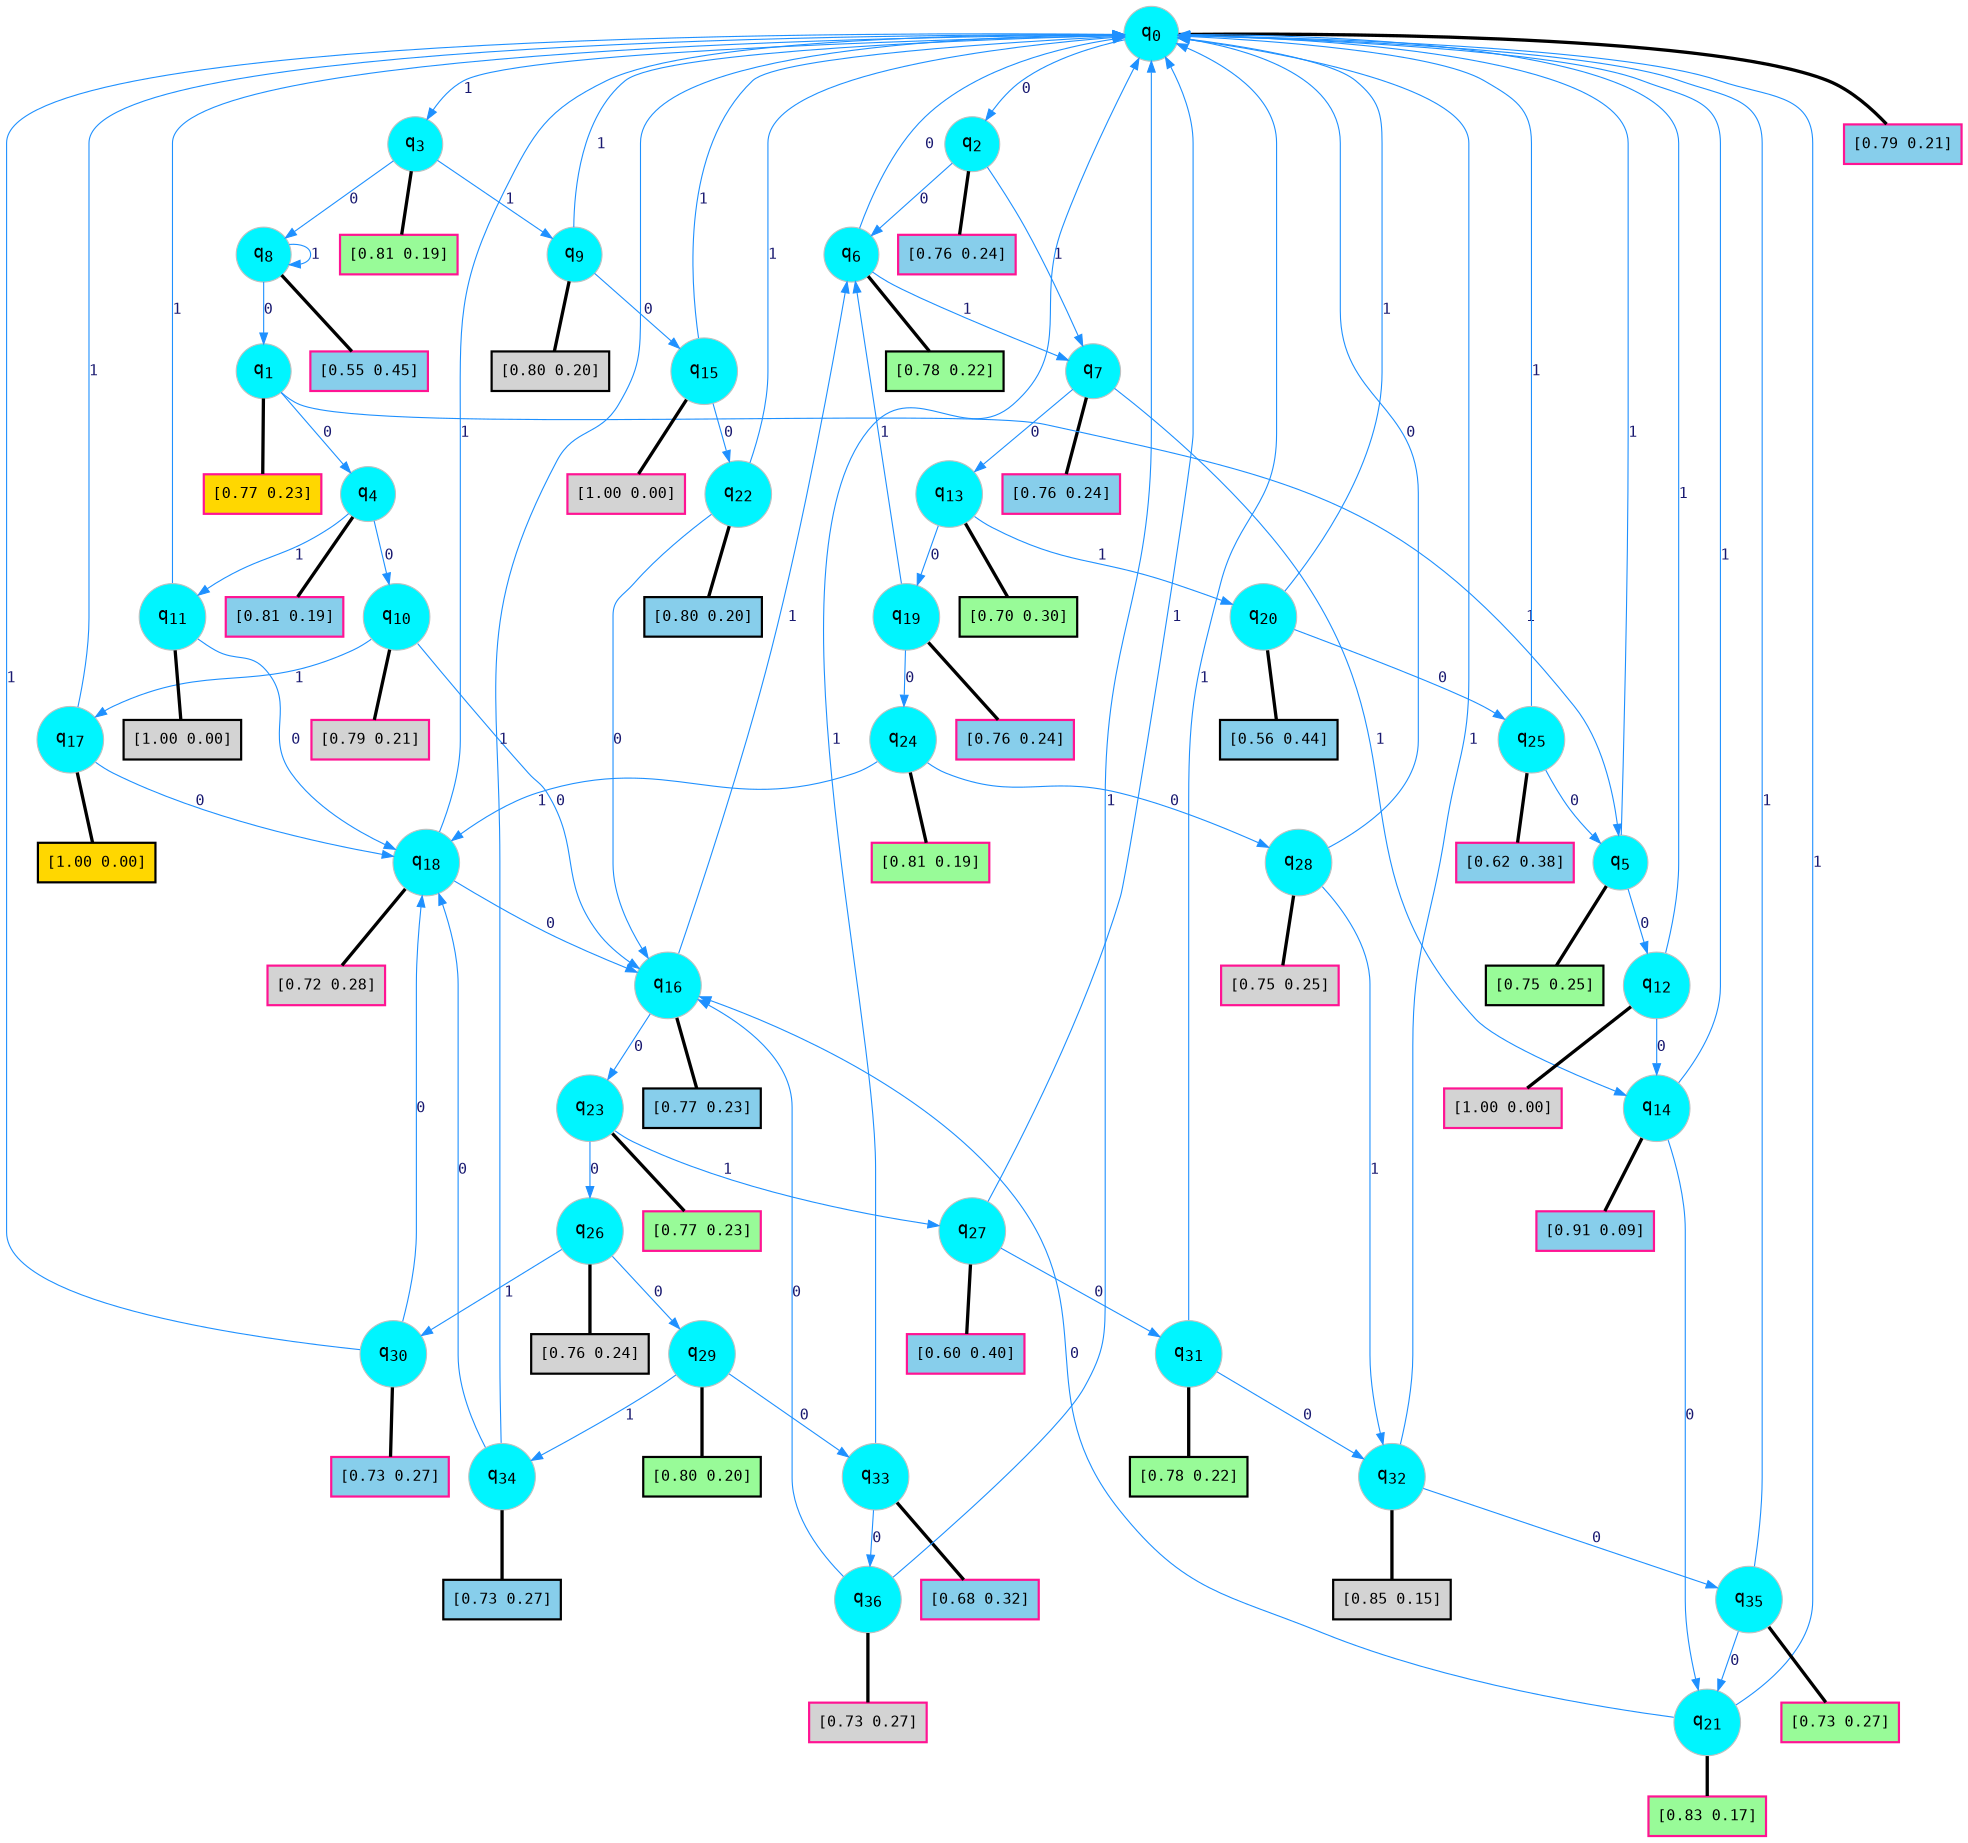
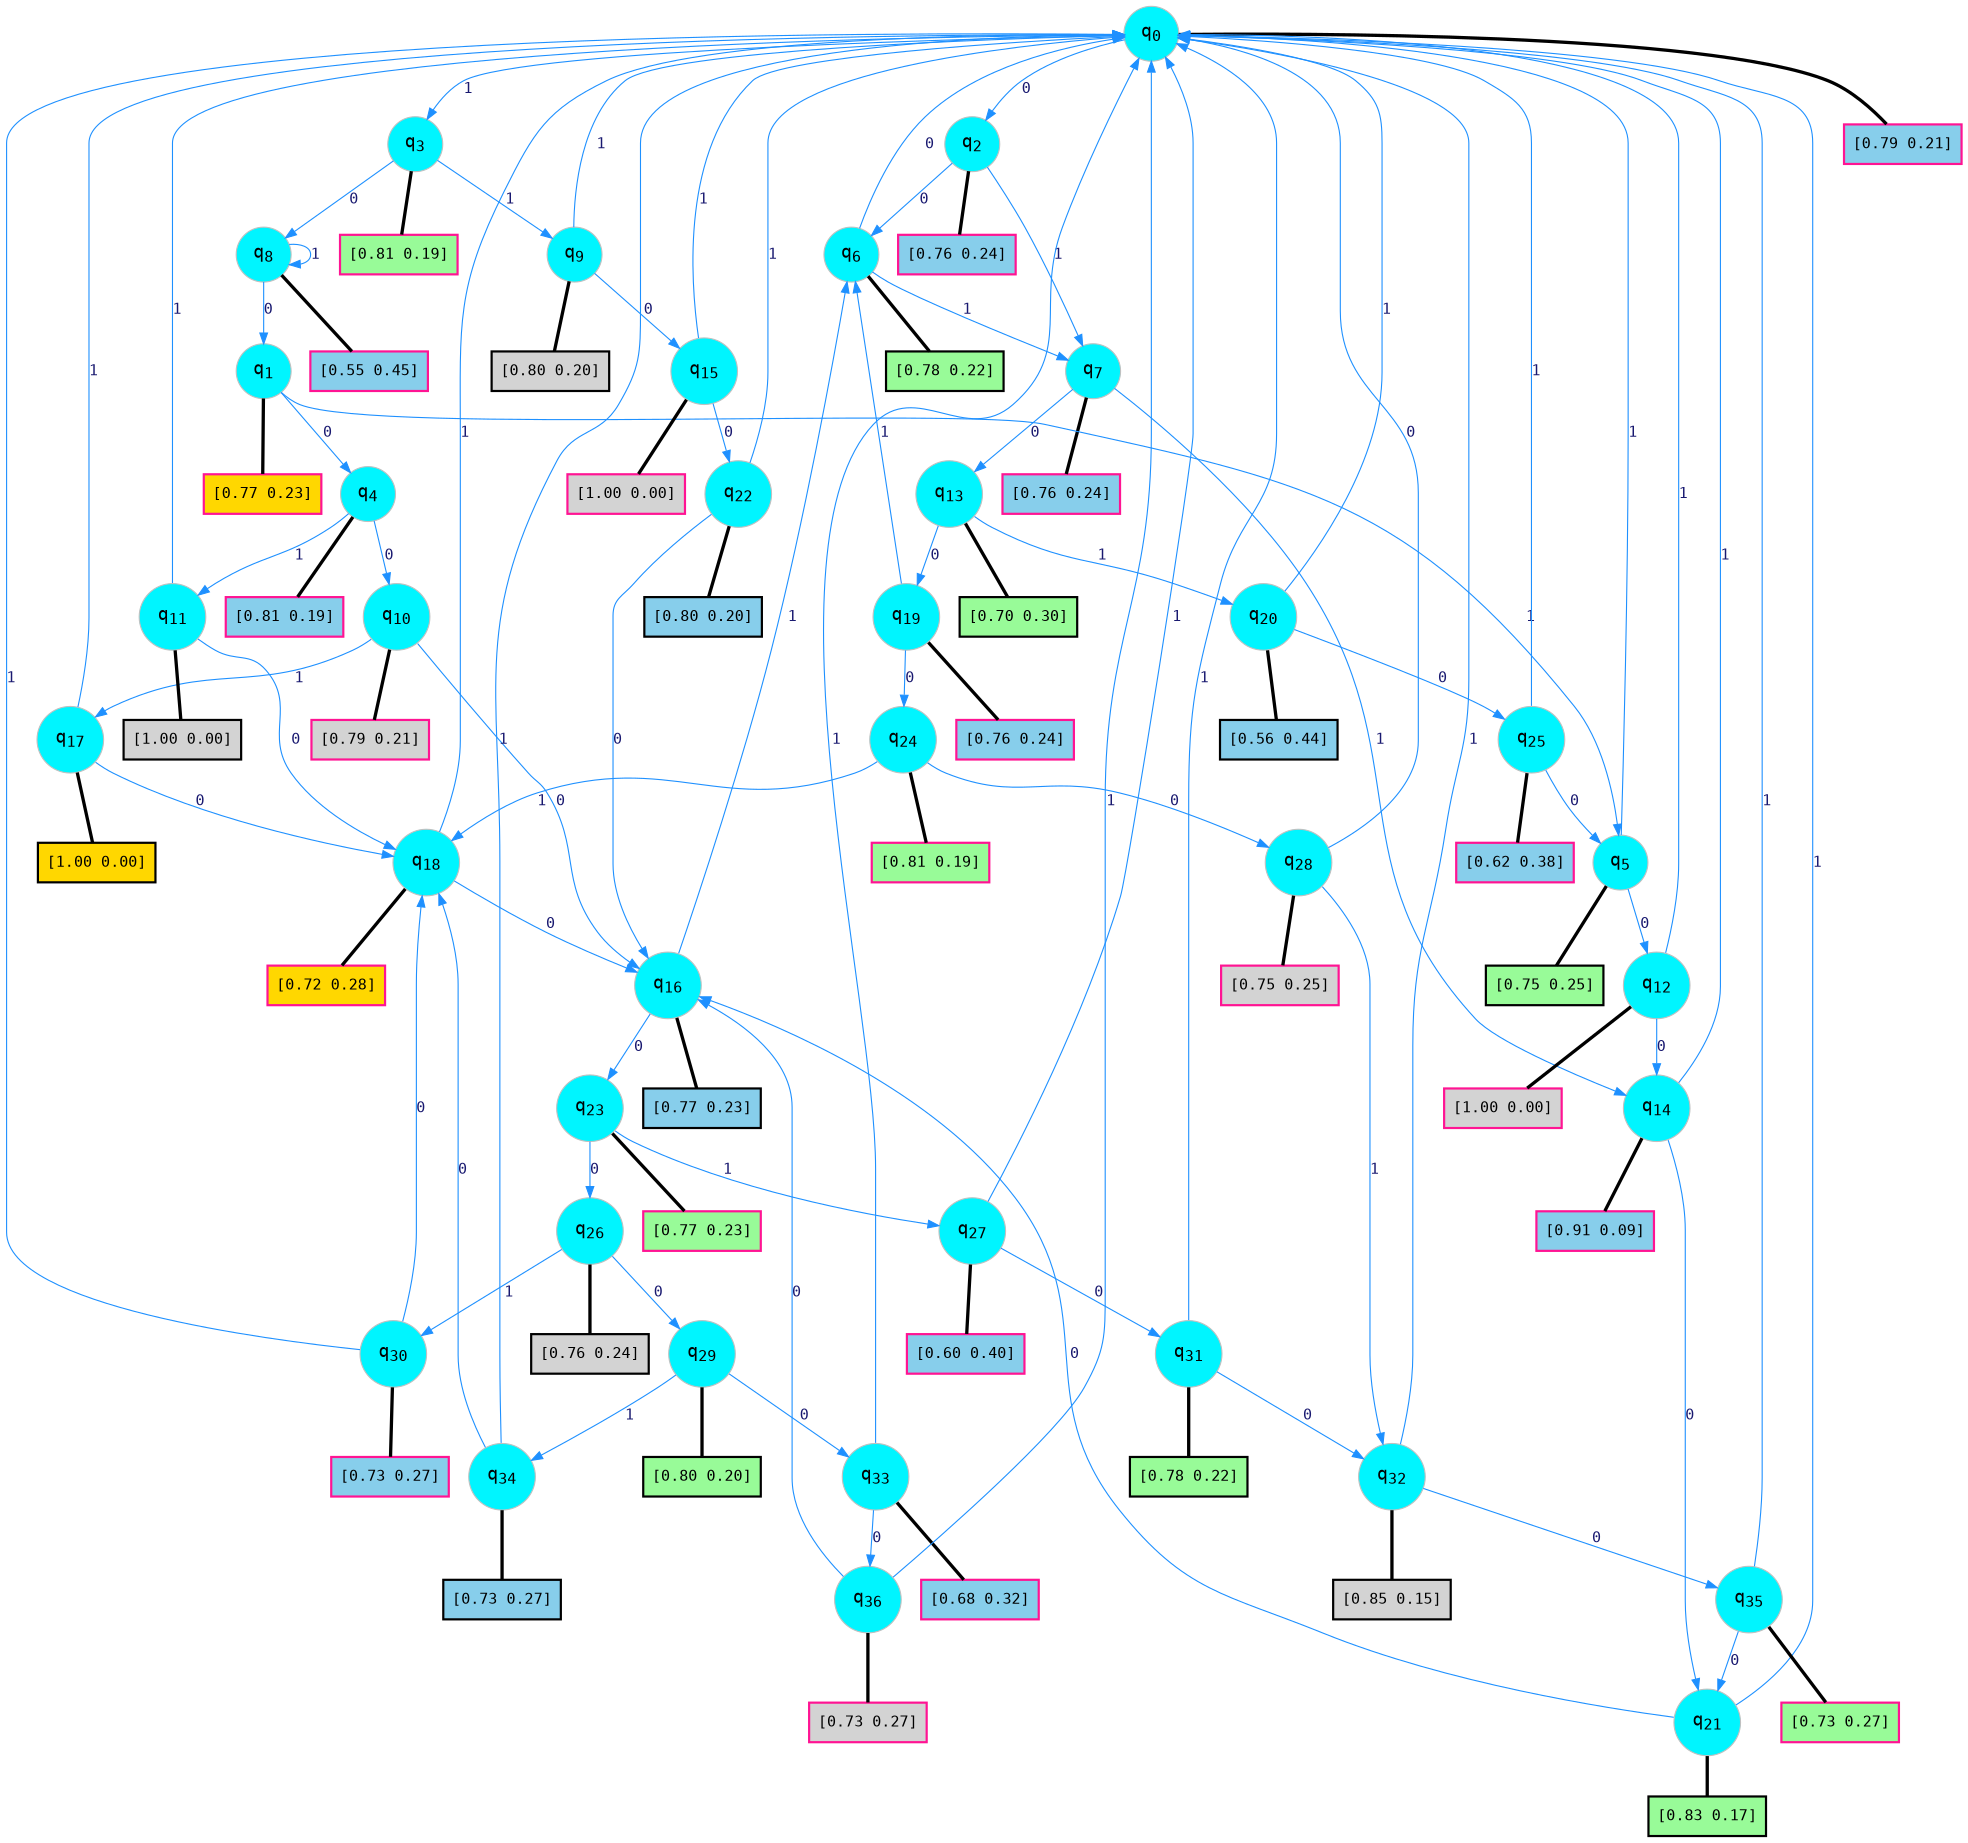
node "[0.72 0.28]": fillcolor lightgrey -> gold
node "[0.83 0.17]": color deeppink -> black
